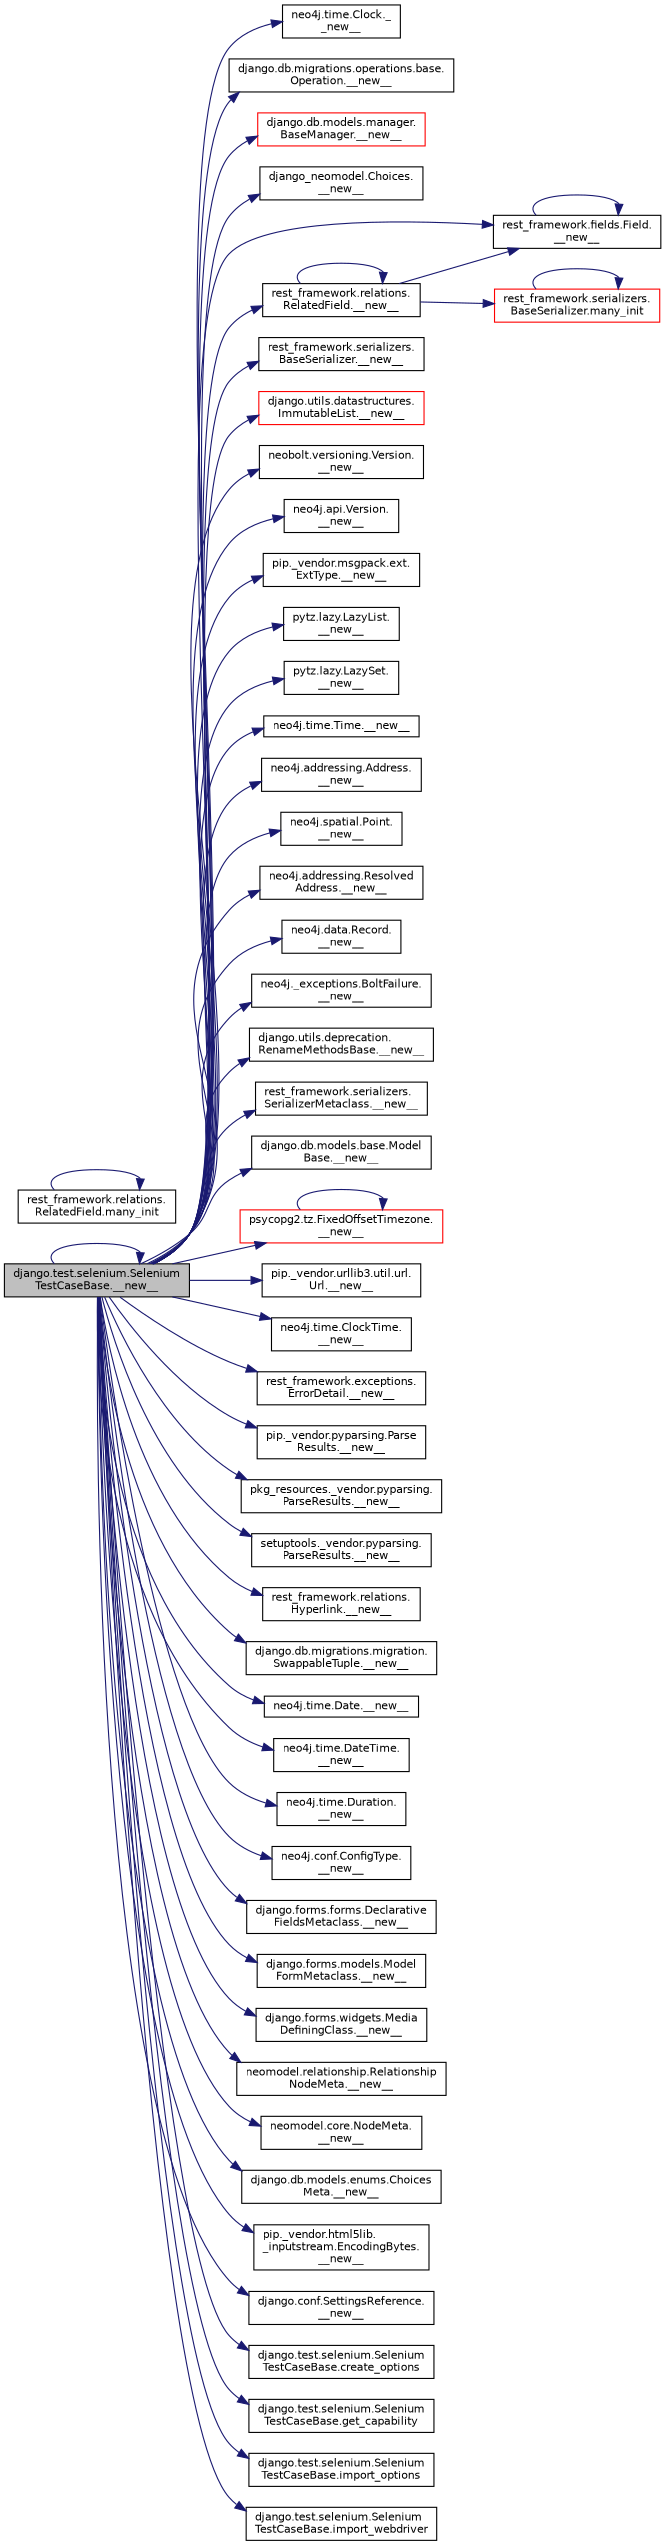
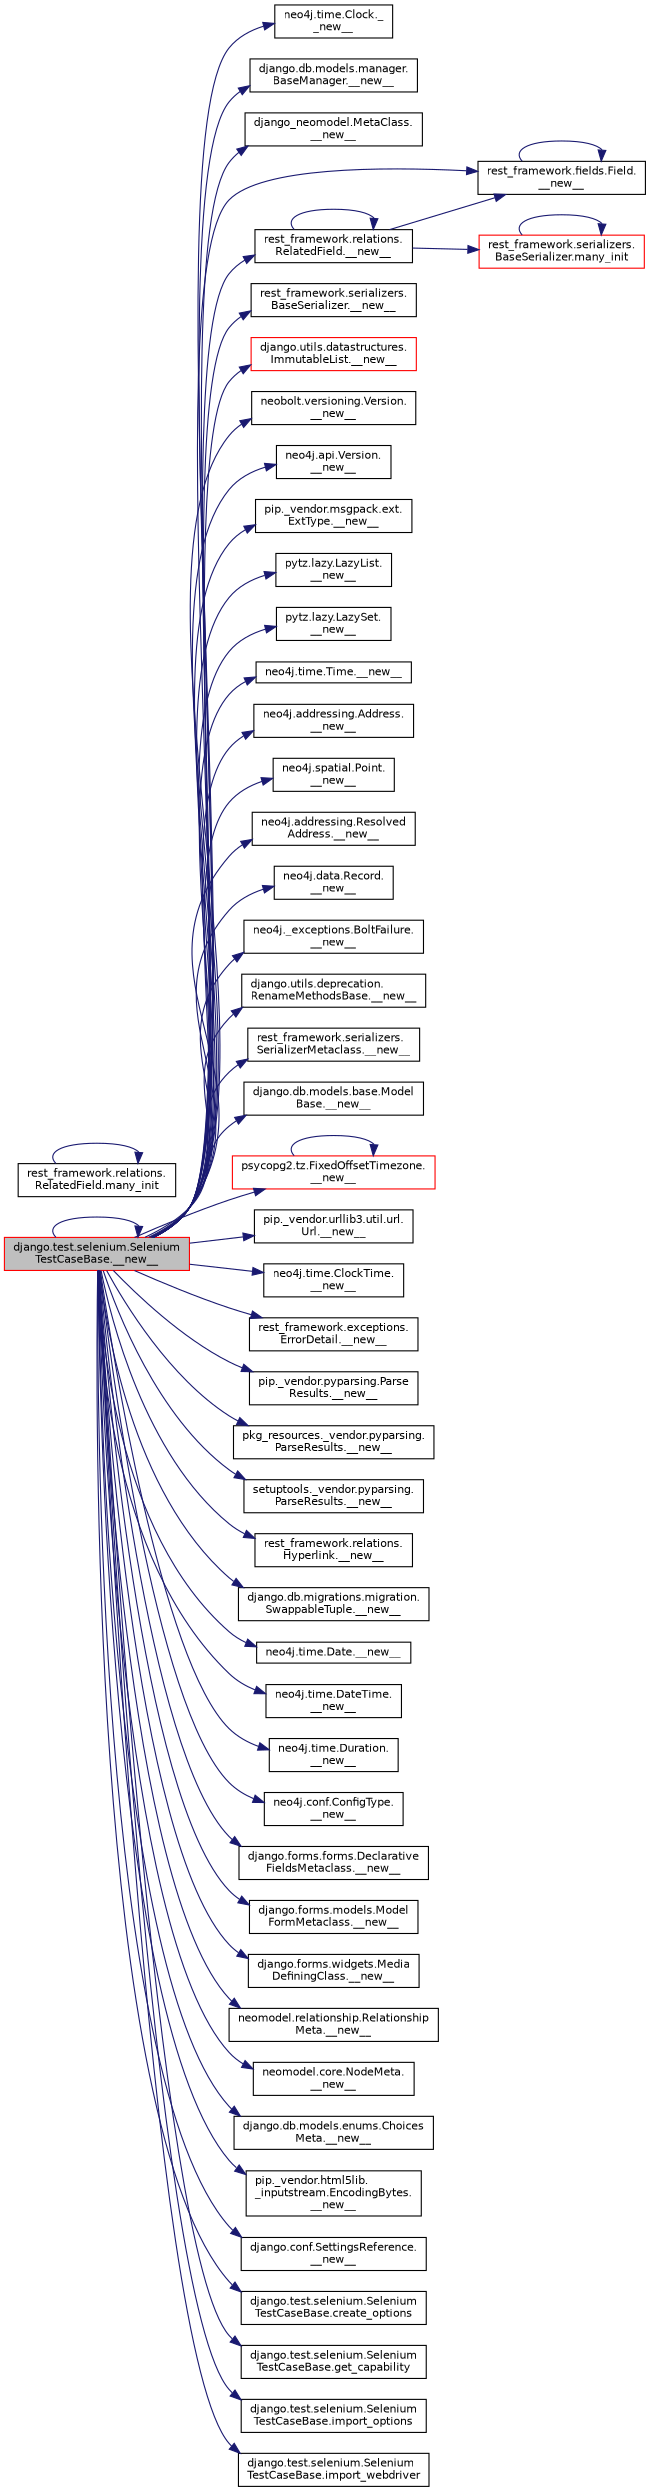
node "django.db.migrations.operations.base. Operation.__new__": removed
node "django.db.models.manager. BaseManager.__new__": color red -> black
node "django_neomodel.Choices. __new__": label "django_neomodel.Choices. __new__" -> "django_neomodel.MetaClass. __new__"
node "django.test.selenium.Selenium TestCaseBase.__new__": color black -> red
node "neomodel.relationship.Relationship NodeMeta.__new__": label "neomodel.relationship.Relationship NodeMeta.__new__" -> "neomodel.relationship.Relationship Meta.__new__"
